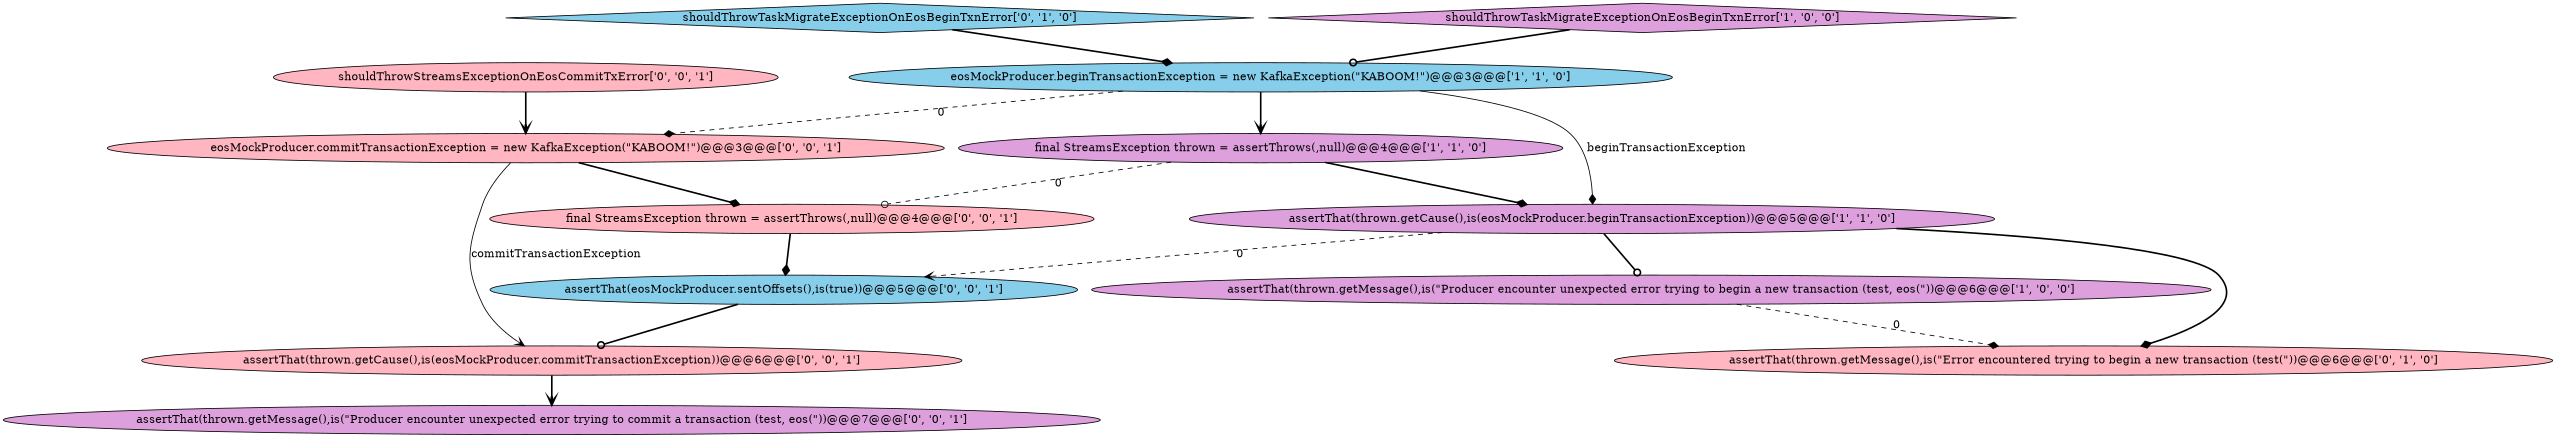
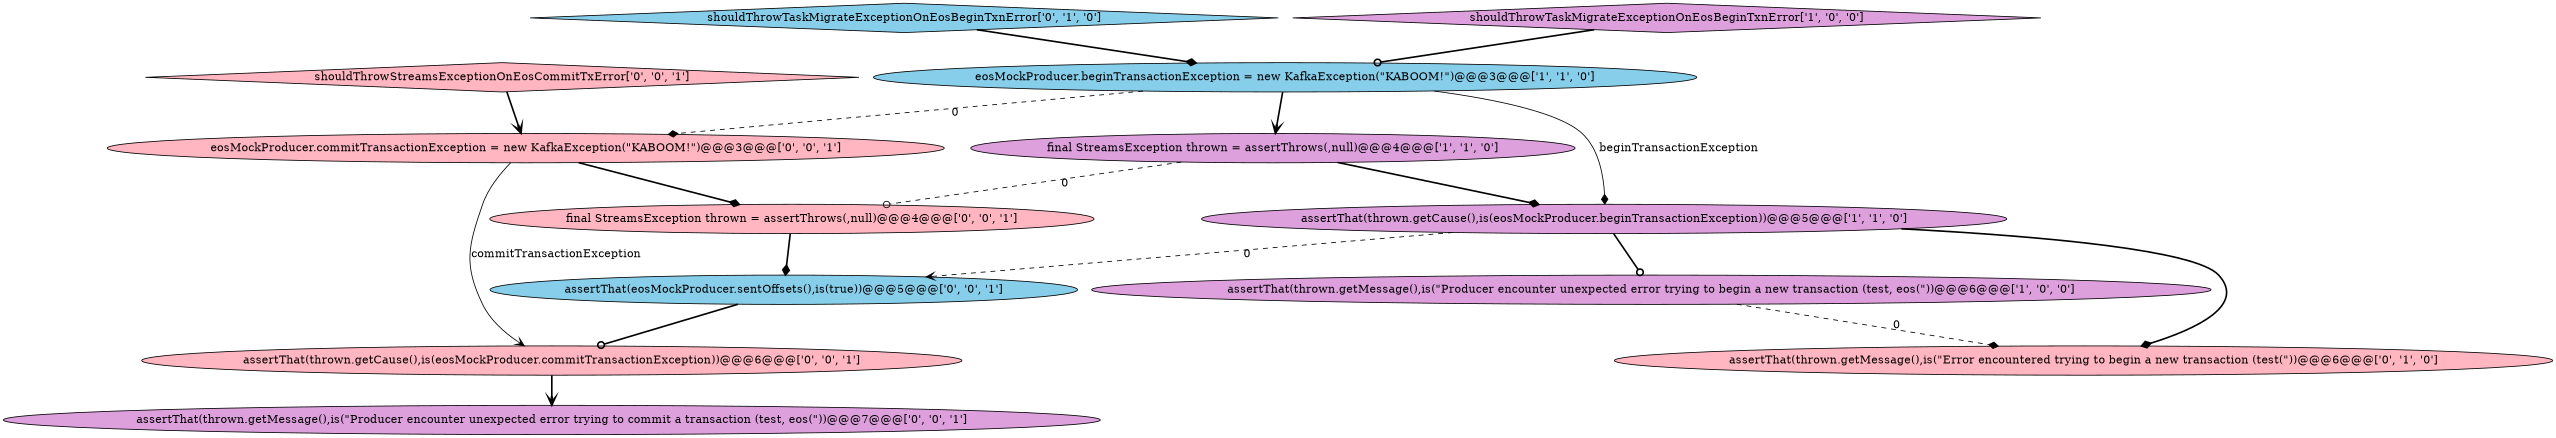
node "shouldThrowStreamsExceptionOnEosCommitTxError['0', '0', '1']": shape ellipse -> diamond
